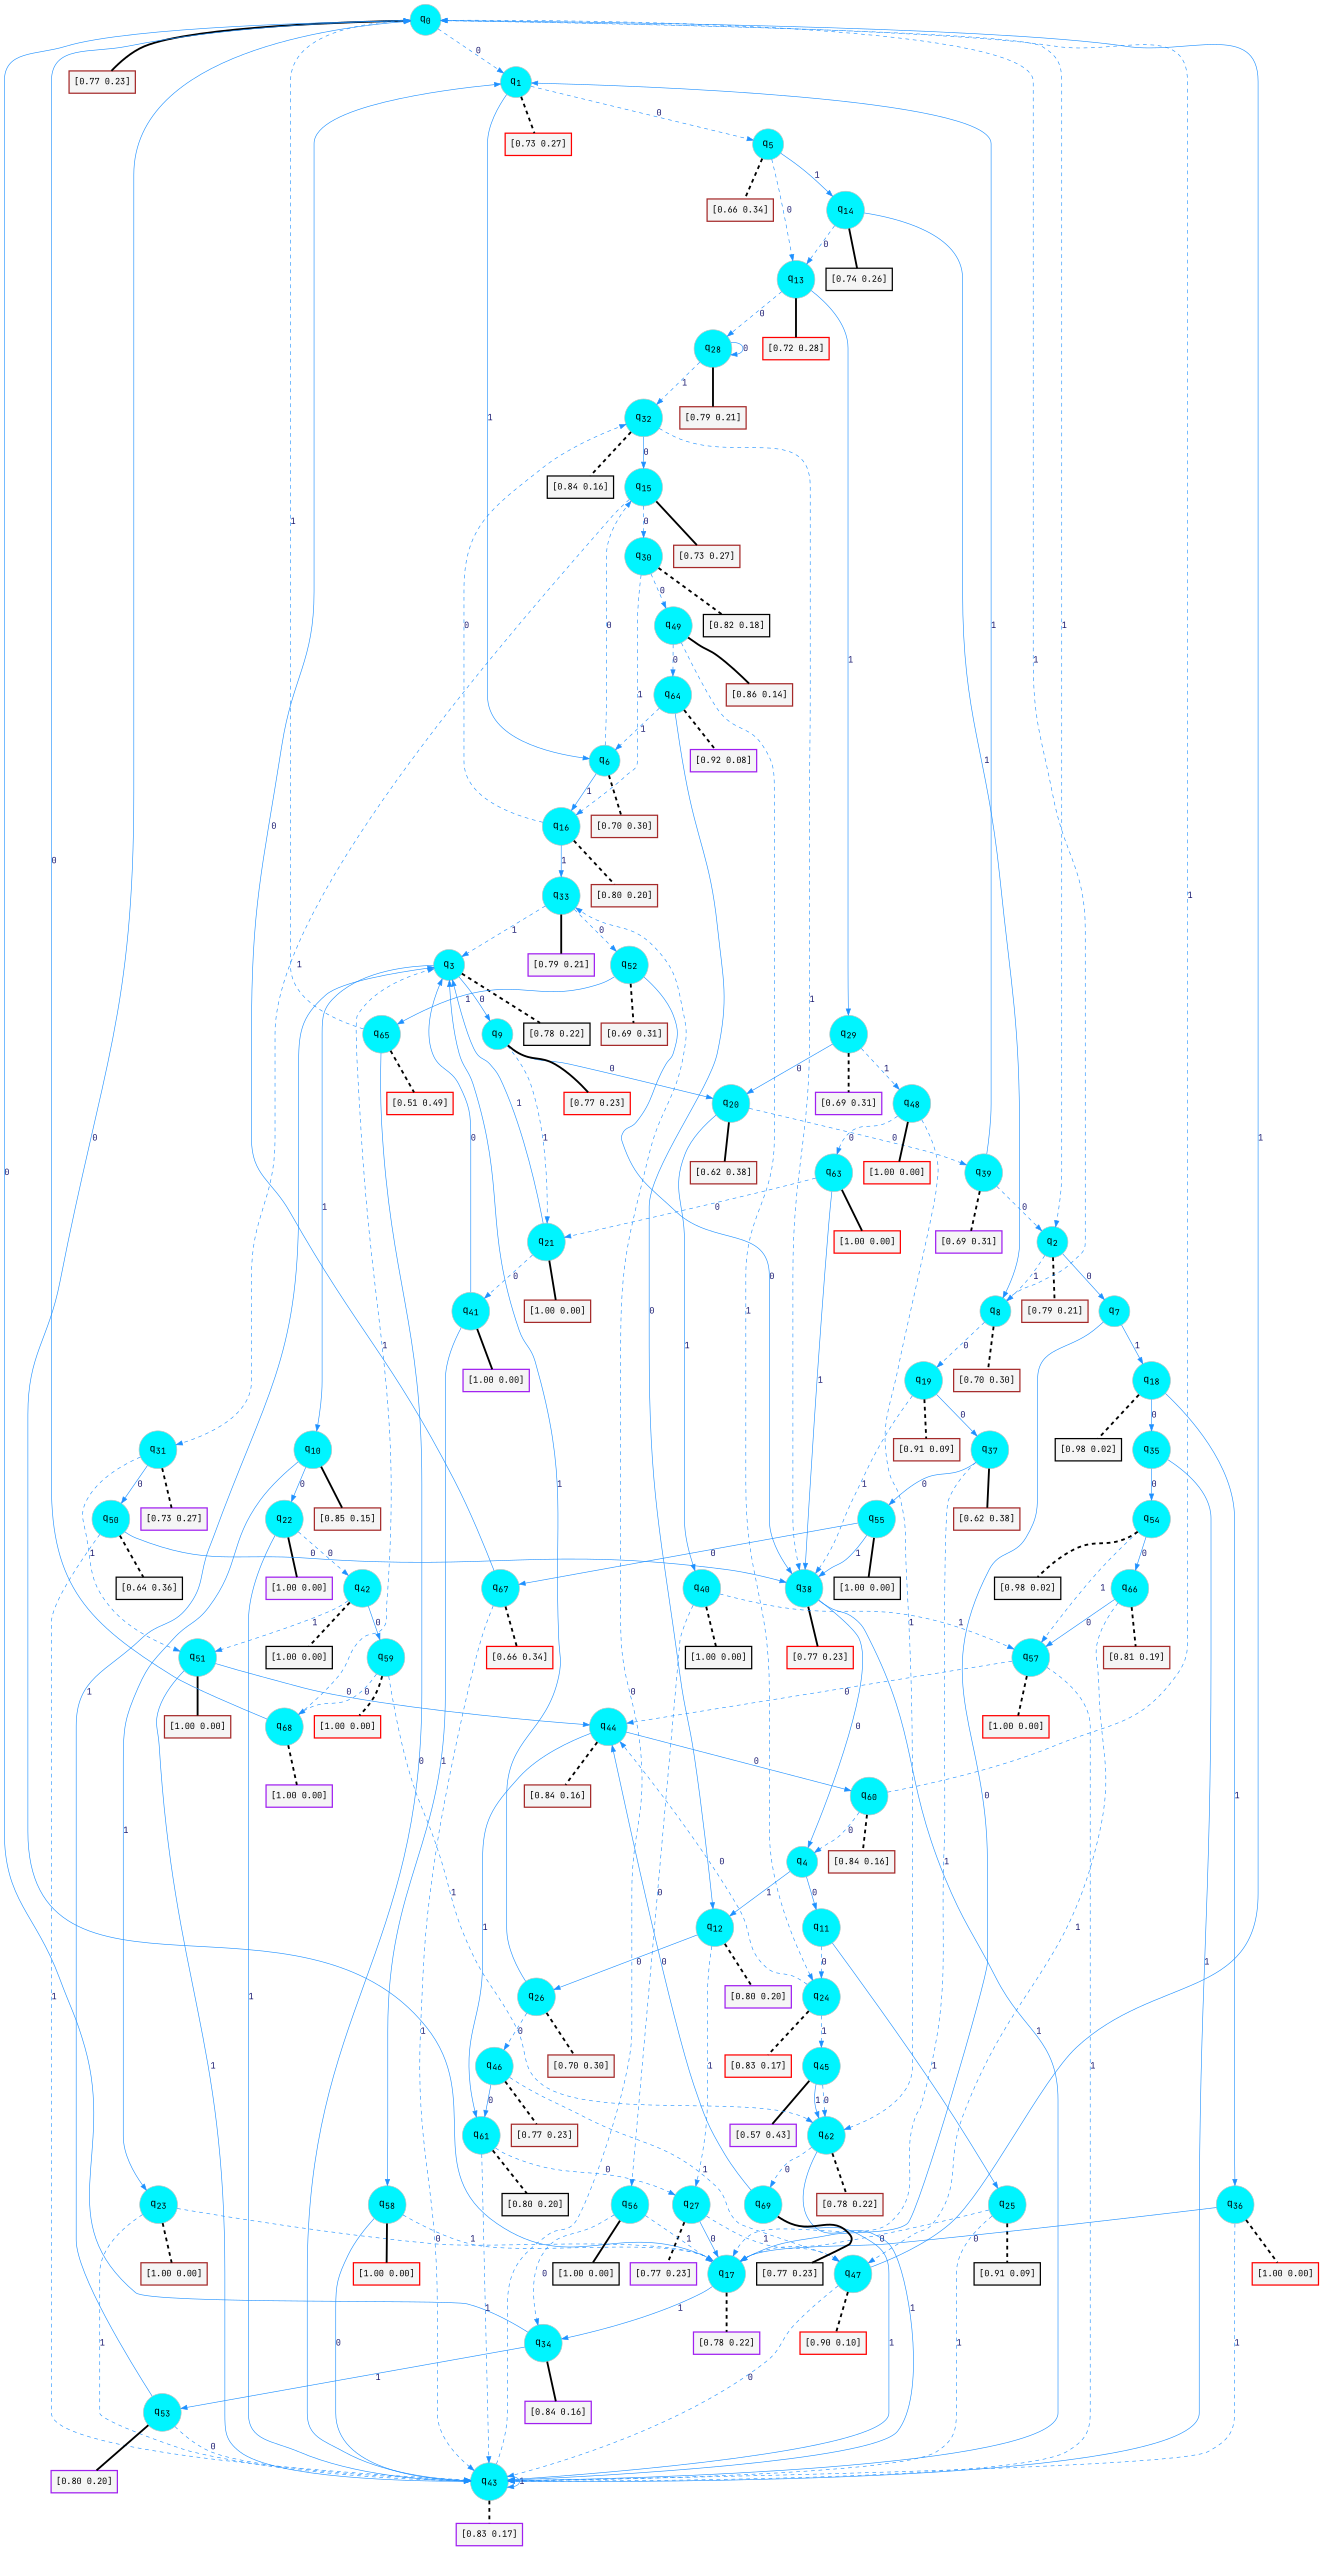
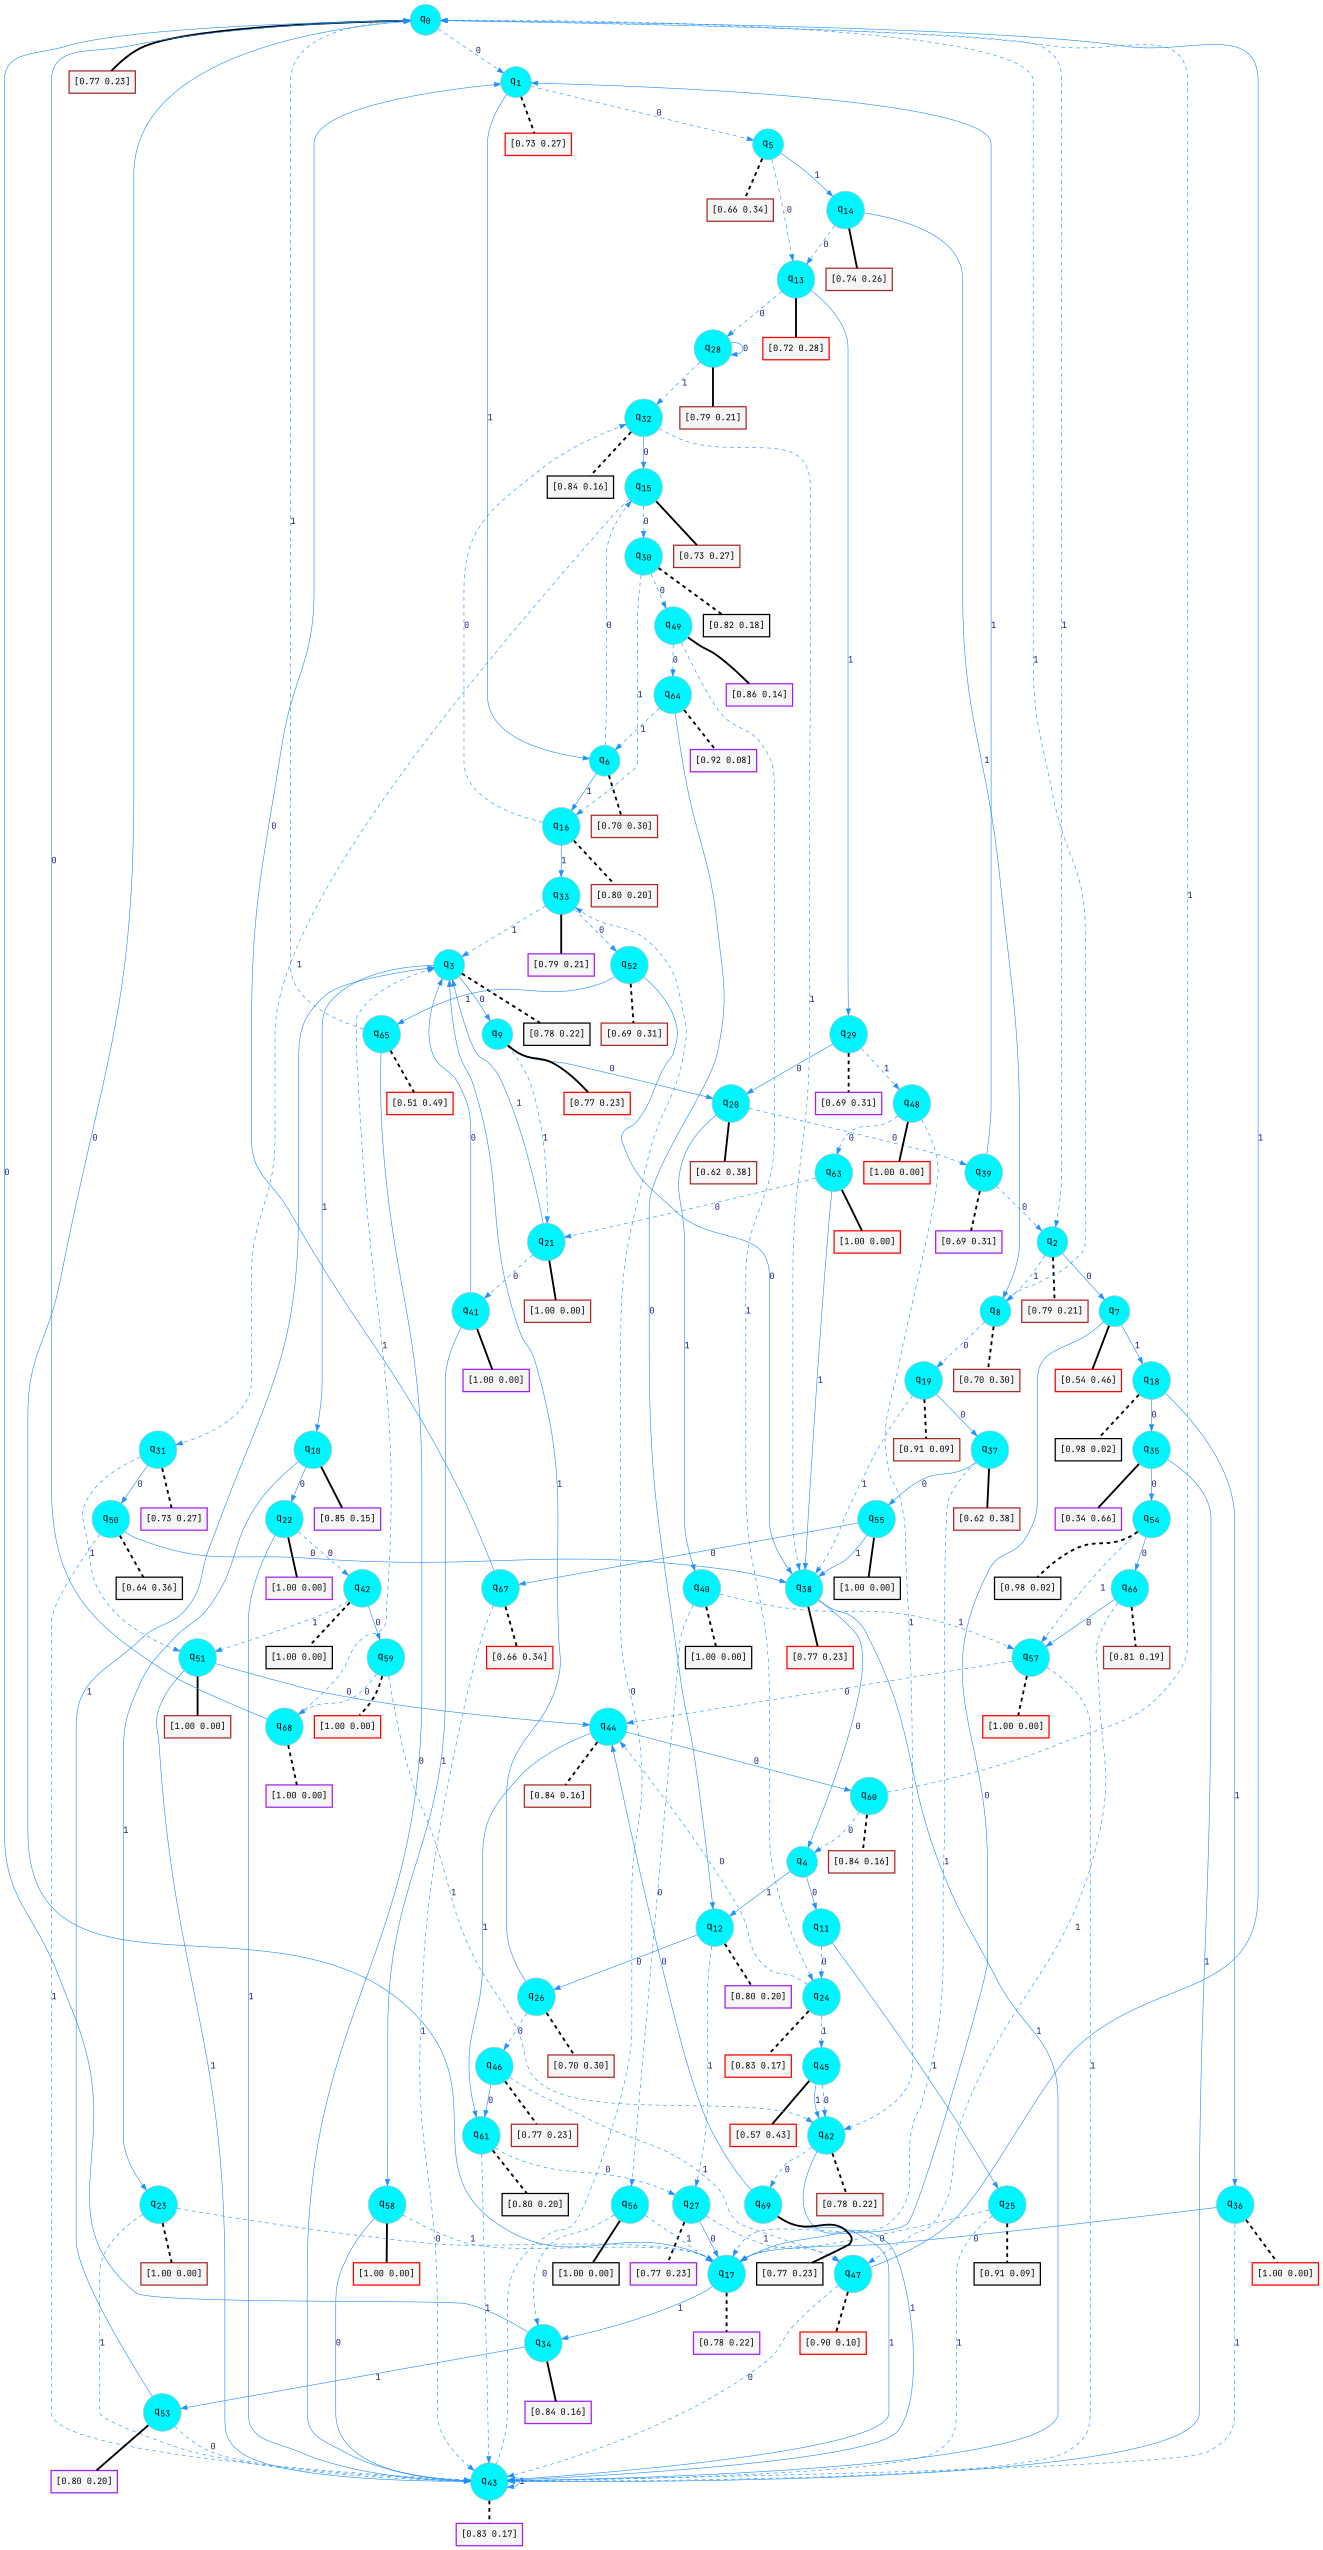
node "[0.74 0.26]": color black -> brown
node "[0.86 0.14]": color brown -> purple
node "[0.54 0.46]": added
node "[0.85 0.15]": color brown -> purple
node "[0.34 0.66]": added
node "[0.57 0.43]": color purple -> red
